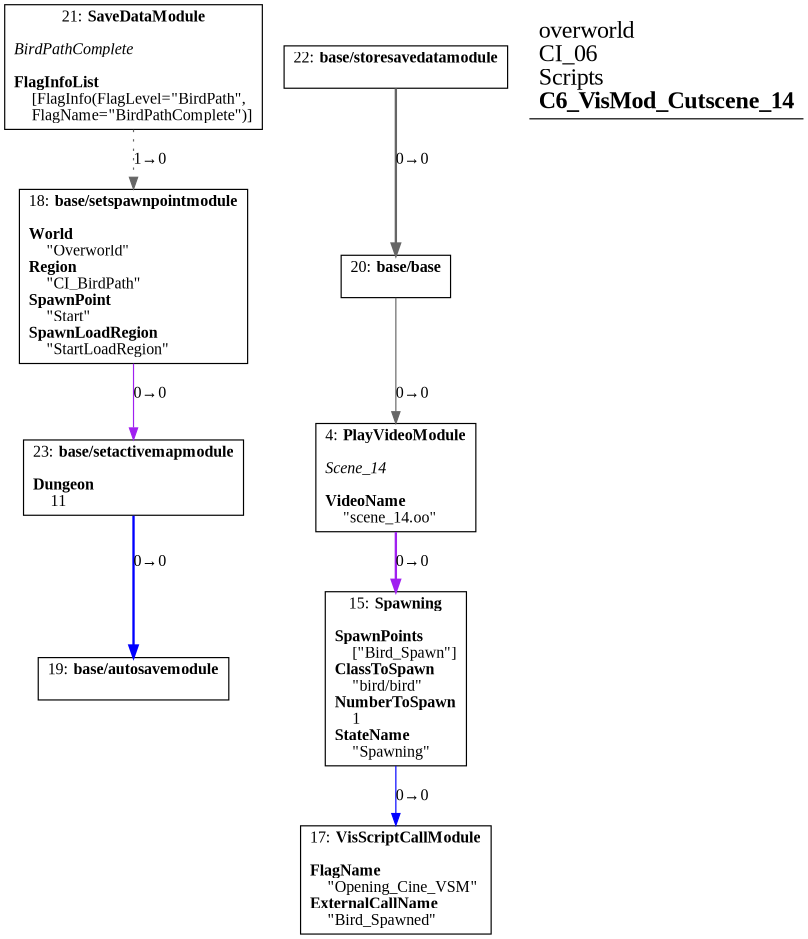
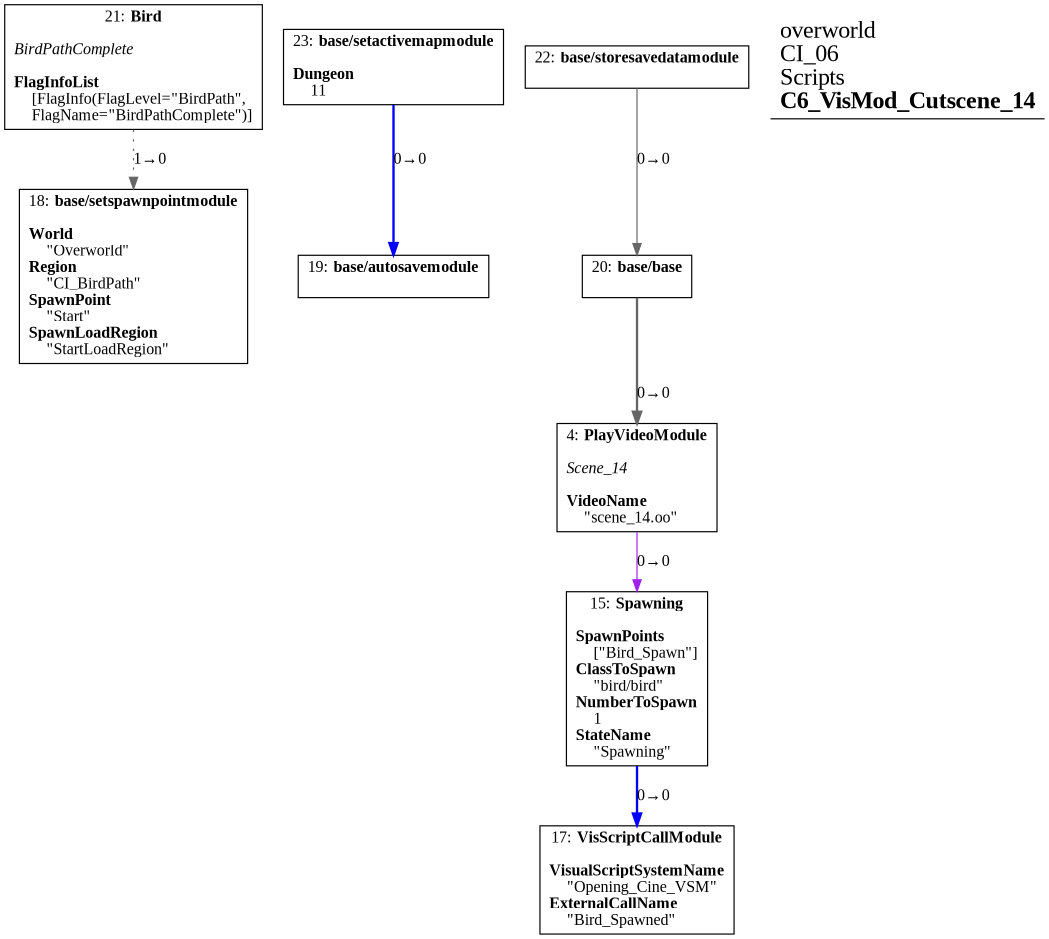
node "21:": text "SaveDataModule" -> "Bird"
edge "22:" -> "20:": style bold -> solid
edge "20:" -> "4:": style solid -> bold
edge "18:" -> "23:": removed, label "0→0"
edge "4:" -> "15:": style bold -> solid
edge "15:" -> "17:": style solid -> bold
node "17:": text "FlagName" -> "VisualScriptSystemName"
